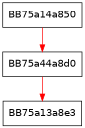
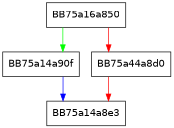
node "BB75a14a850": label "BB75a14a850" -> "BB75a16a850"
node "BB75a14a90f": added
node "BB75a13a8e3": label "BB75a13a8e3" -> "BB75a14a8e3"
